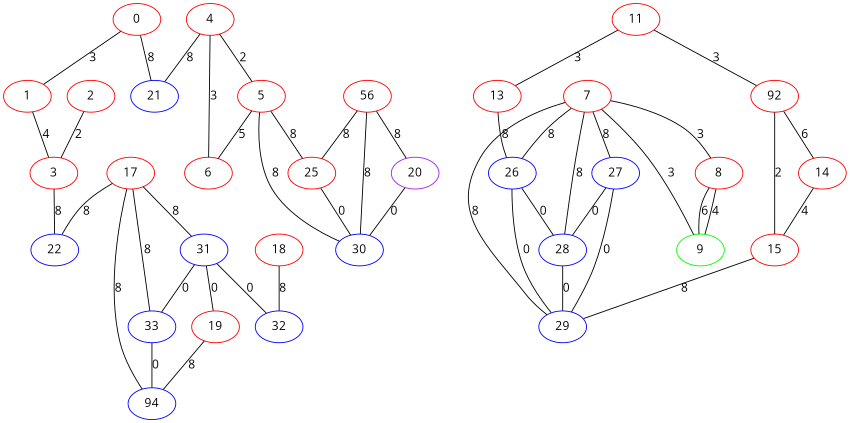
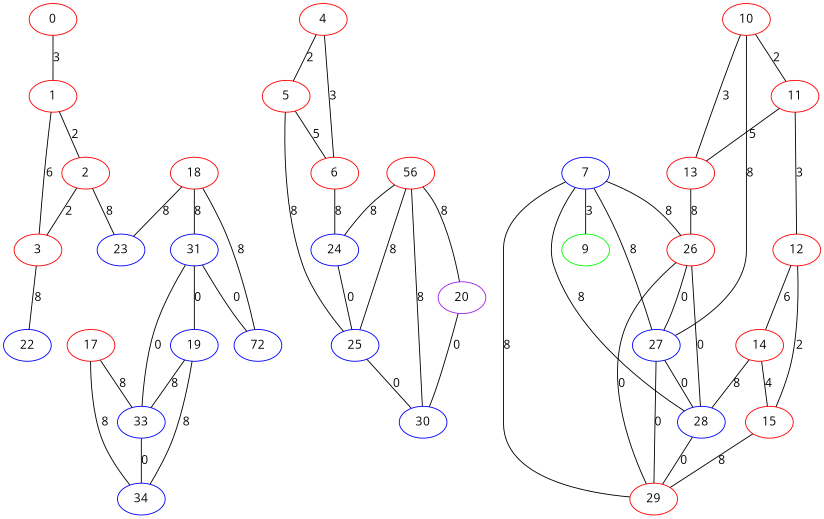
node "10": added
edge "11" -- "13": label "3" -> "5"
node "21": removed
node "7": color red -> blue
node "92": label "92" -> "12"
edge "1" -- "3": label "4" -> "6"
edge "1" -- "2": added, label "2"
node "25": color red -> blue
node "26": color blue -> red
node "8": removed
edge "5" -- "30": removed, label "8"
edge "17" -- "22": removed, label "8"
edge "17" -- "31": now "18" -- "31"
node "23": added
node "24": added
edge "26" -- "27": added, label "0"
node "19": color red -> blue
node "32": label "32" -> "72"
node "29": color blue -> red
edge "19" -- "33": added, label "8"
edge "14" -- "28": added, label "8"
node "94": label "94" -> "34"
